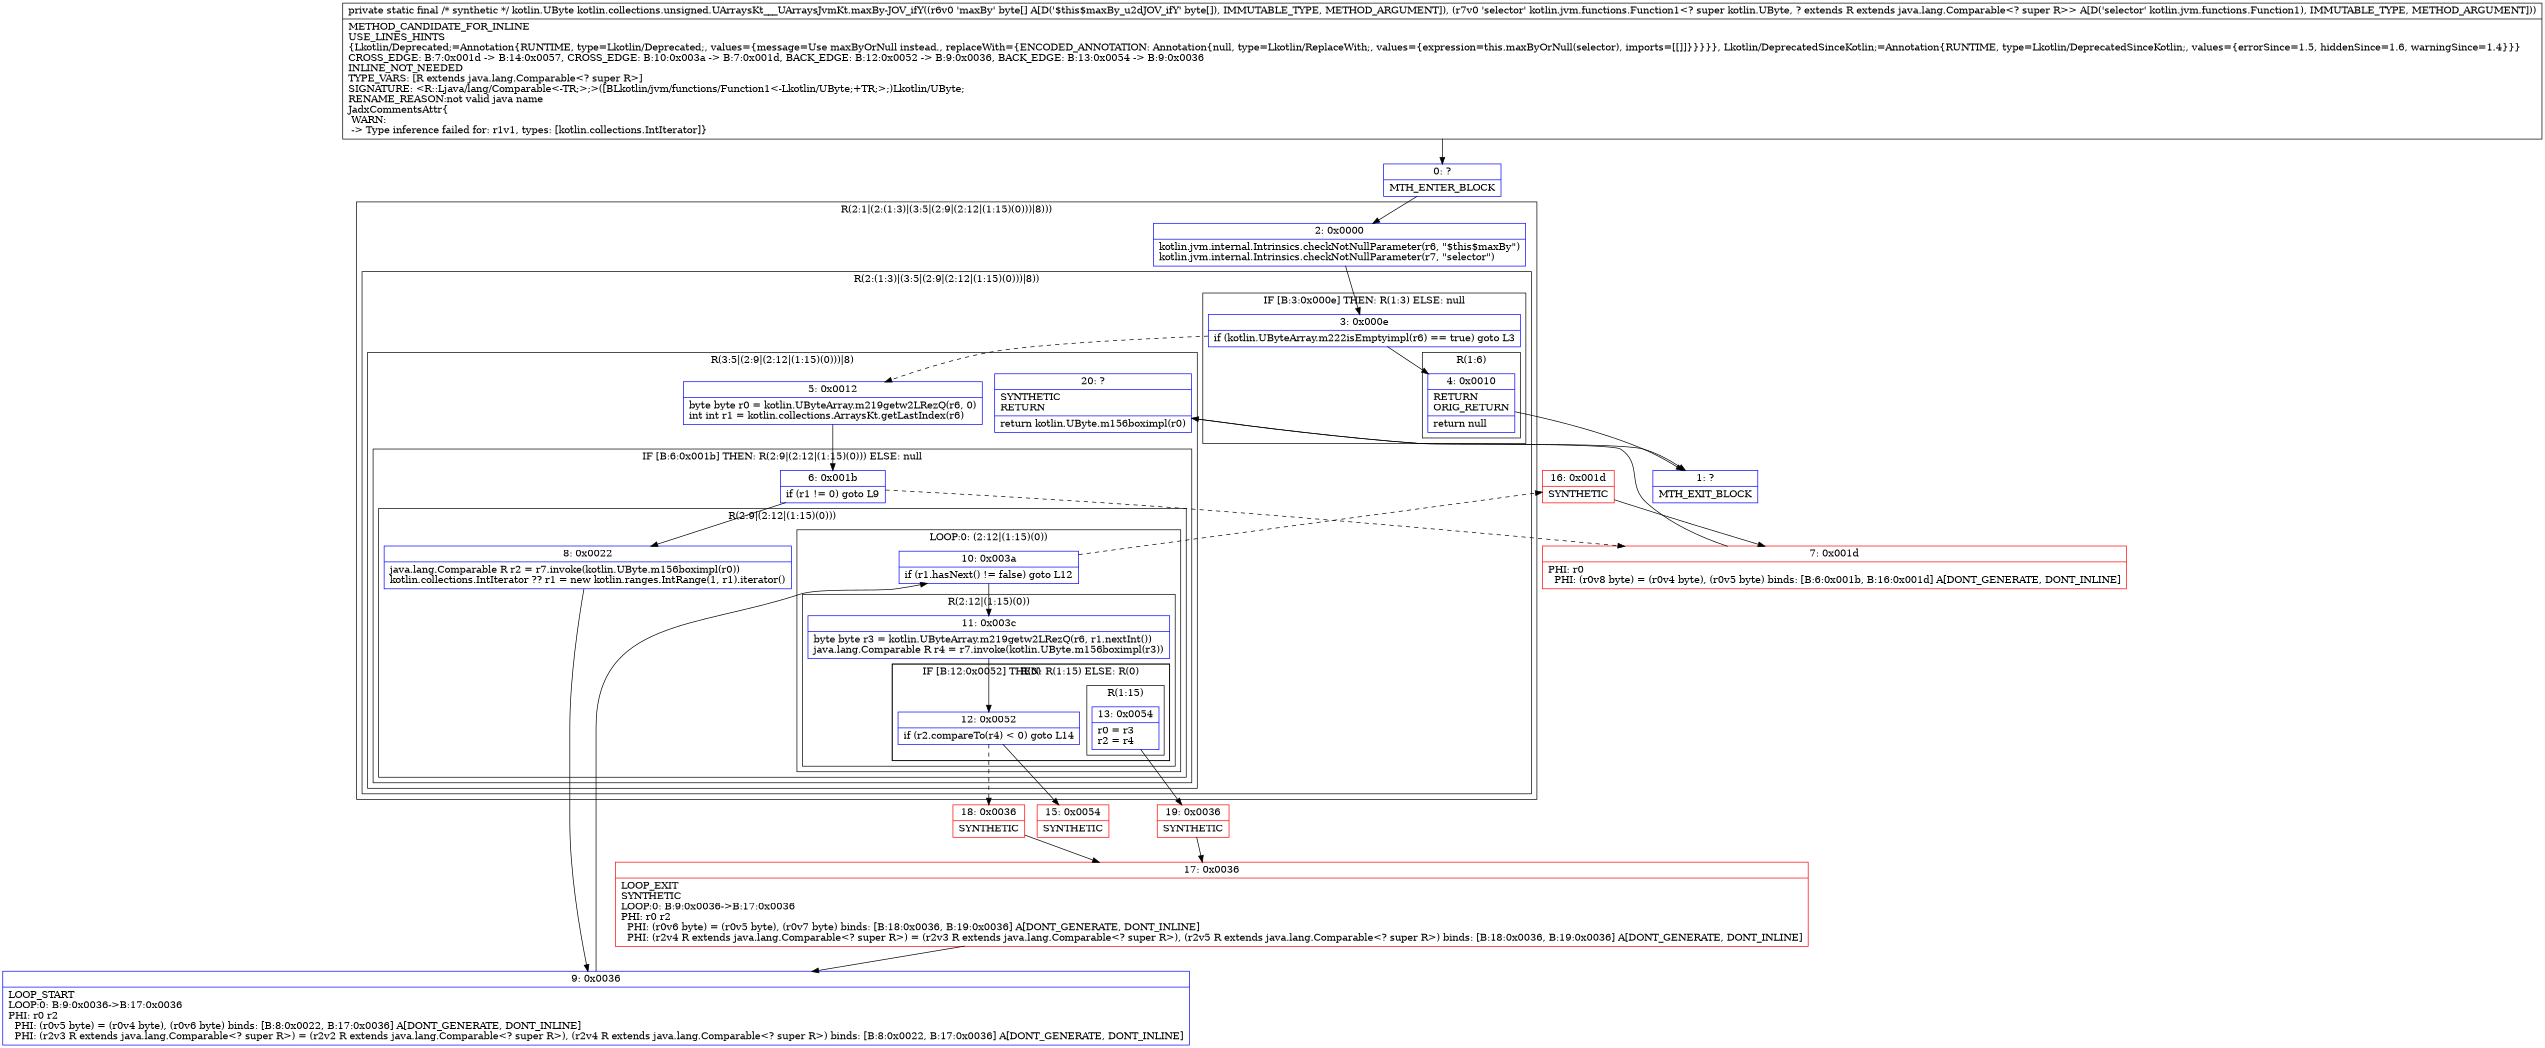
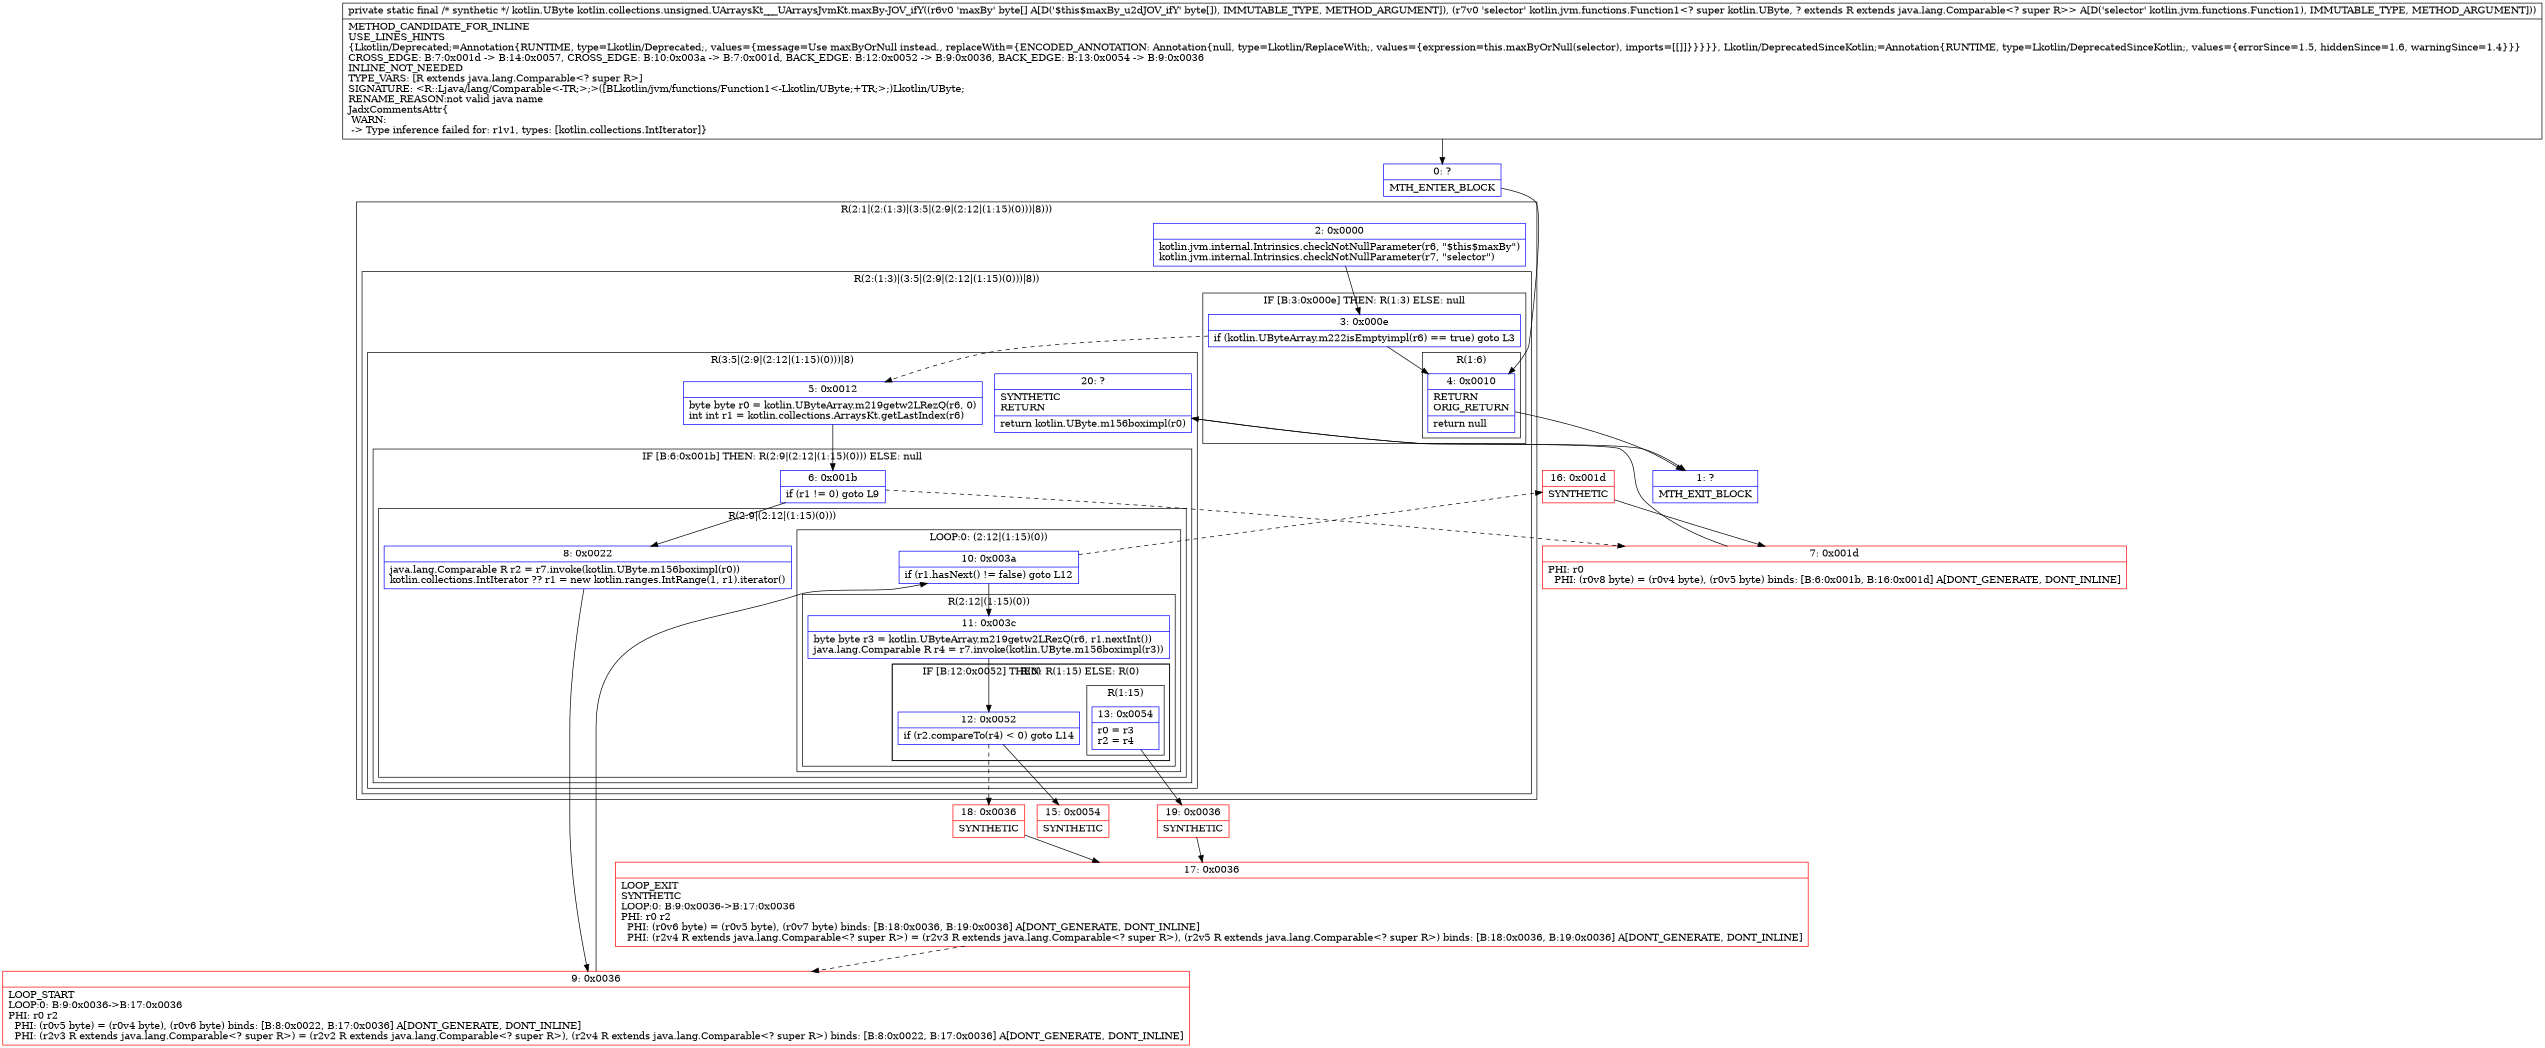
edge "0: ?" -> "2: 0x0000": now "0: ?" -> "4: 0x0010"
edge "17: 0x0036" -> "9: 0x0036": style solid -> dashed
node "9: 0x0036": color blue -> red
